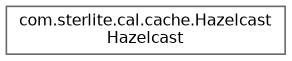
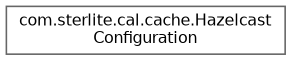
node "com.sterlite.cal.cache.Hazelcast Hazelcast": label "com.sterlite.cal.cache.Hazelcast Hazelcast" -> "com.sterlite.cal.cache.Hazelcast Configuration"
